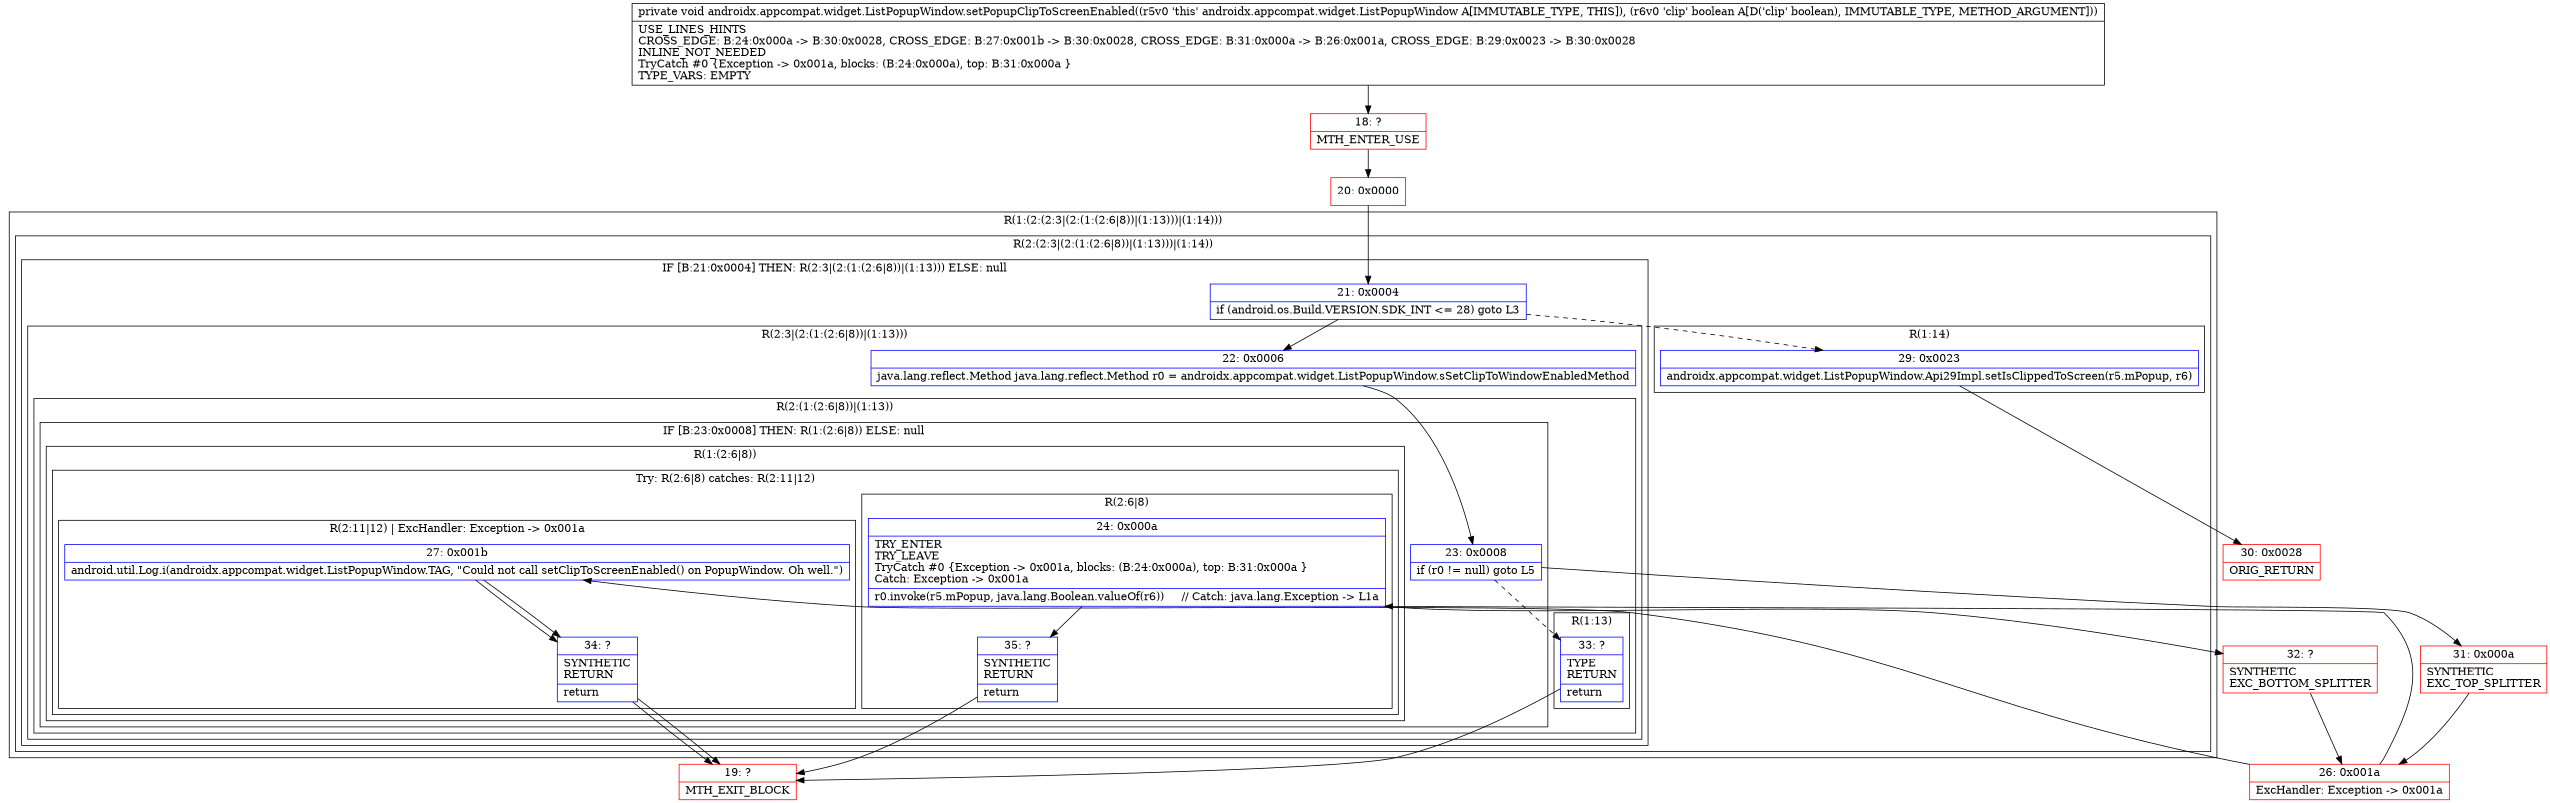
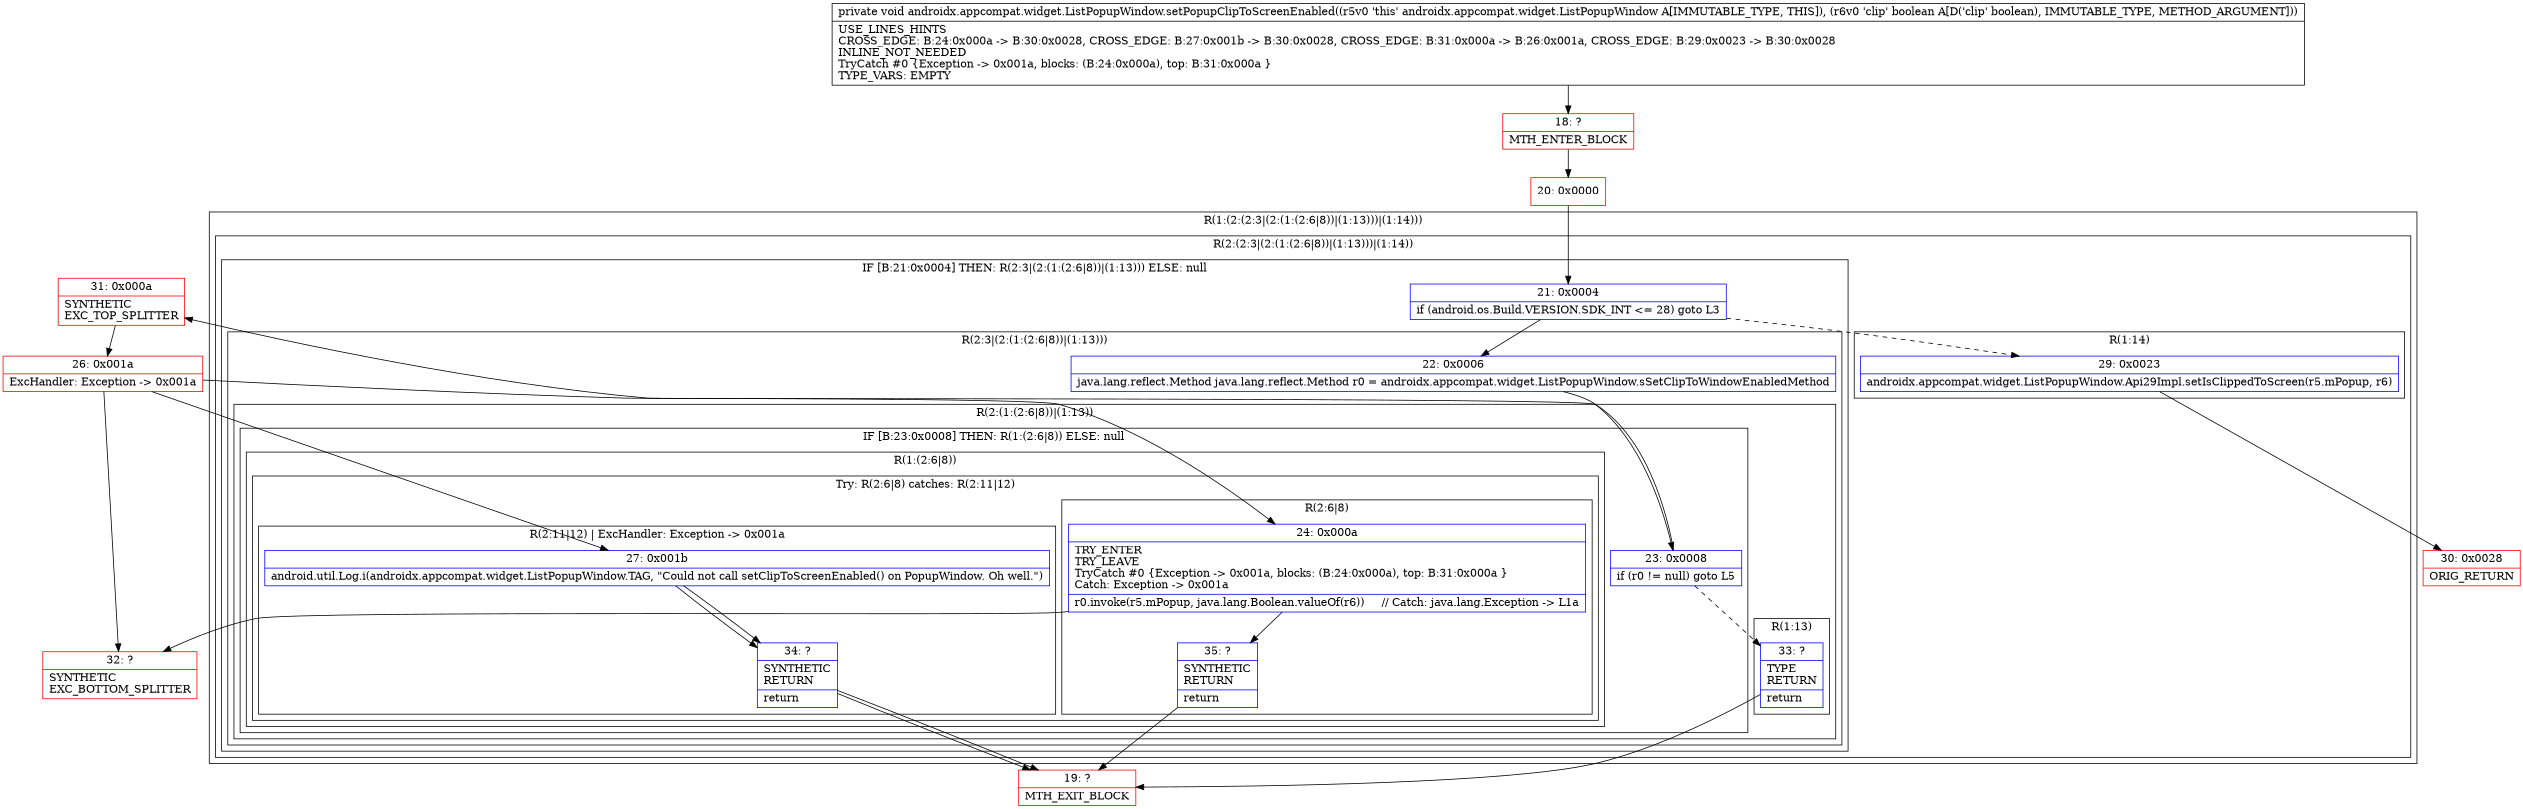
node "18: ?": text "MTH_ENTER_USE" -> "MTH_ENTER_BLOCK"
edge "32: ?" -> "26: 0x001a": reversed
